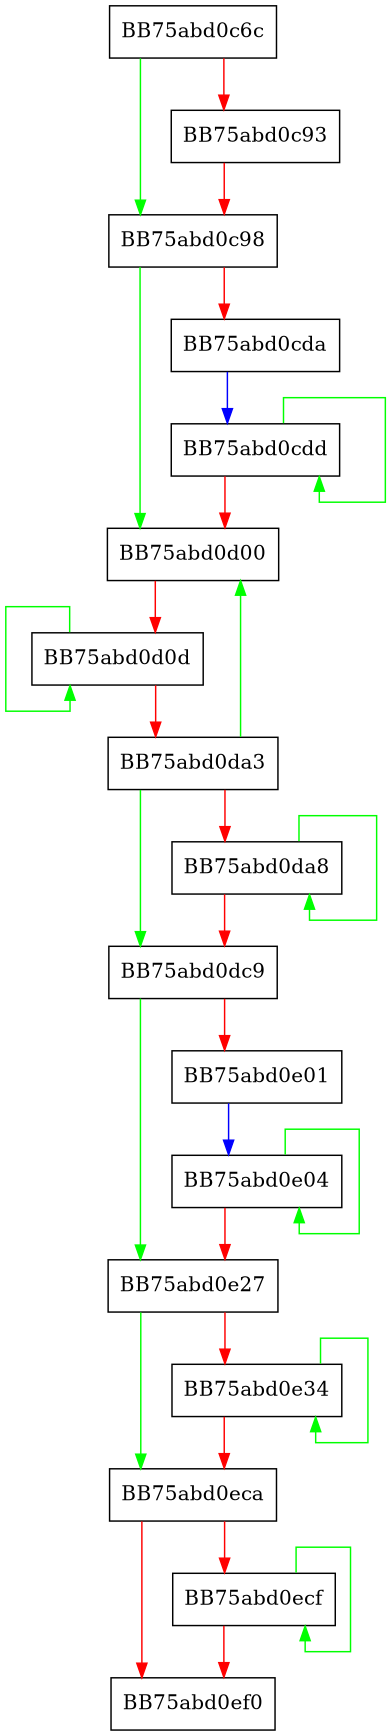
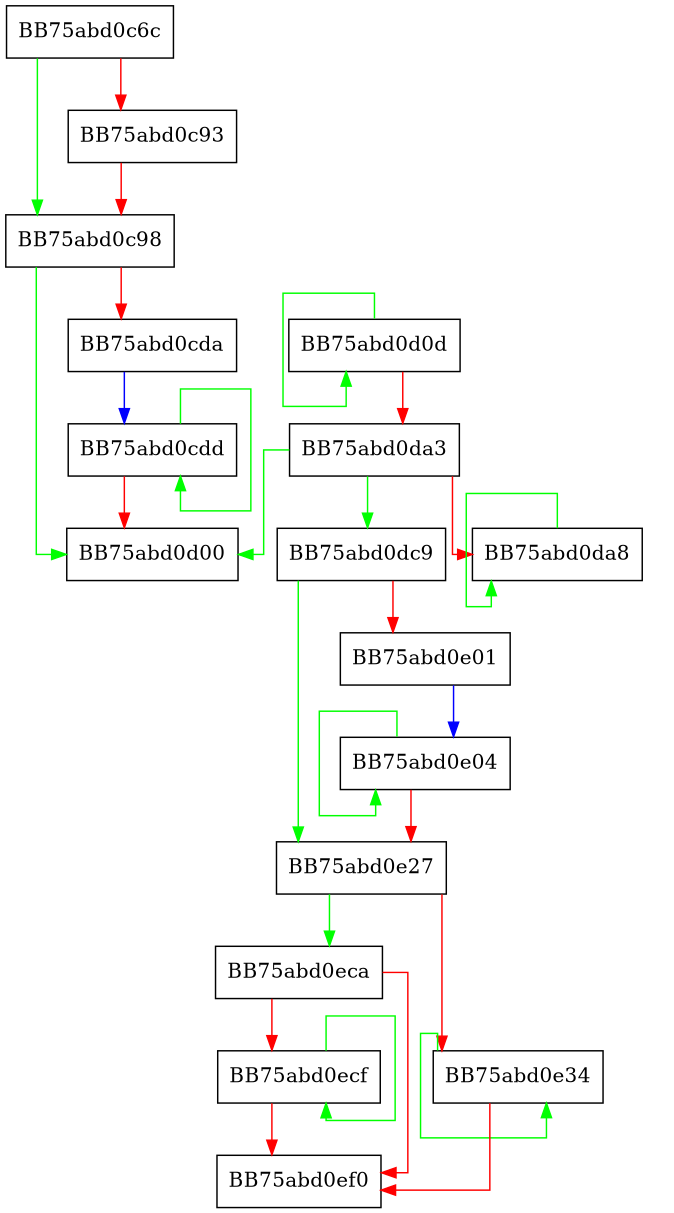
edge "BB75abd0d00" -> "BB75abd0d0d": removed
edge "BB75abd0da8" -> "BB75abd0dc9": removed
edge "BB75abd0e34" -> "BB75abd0eca": now "BB75abd0e34" -> "BB75abd0ef0"
